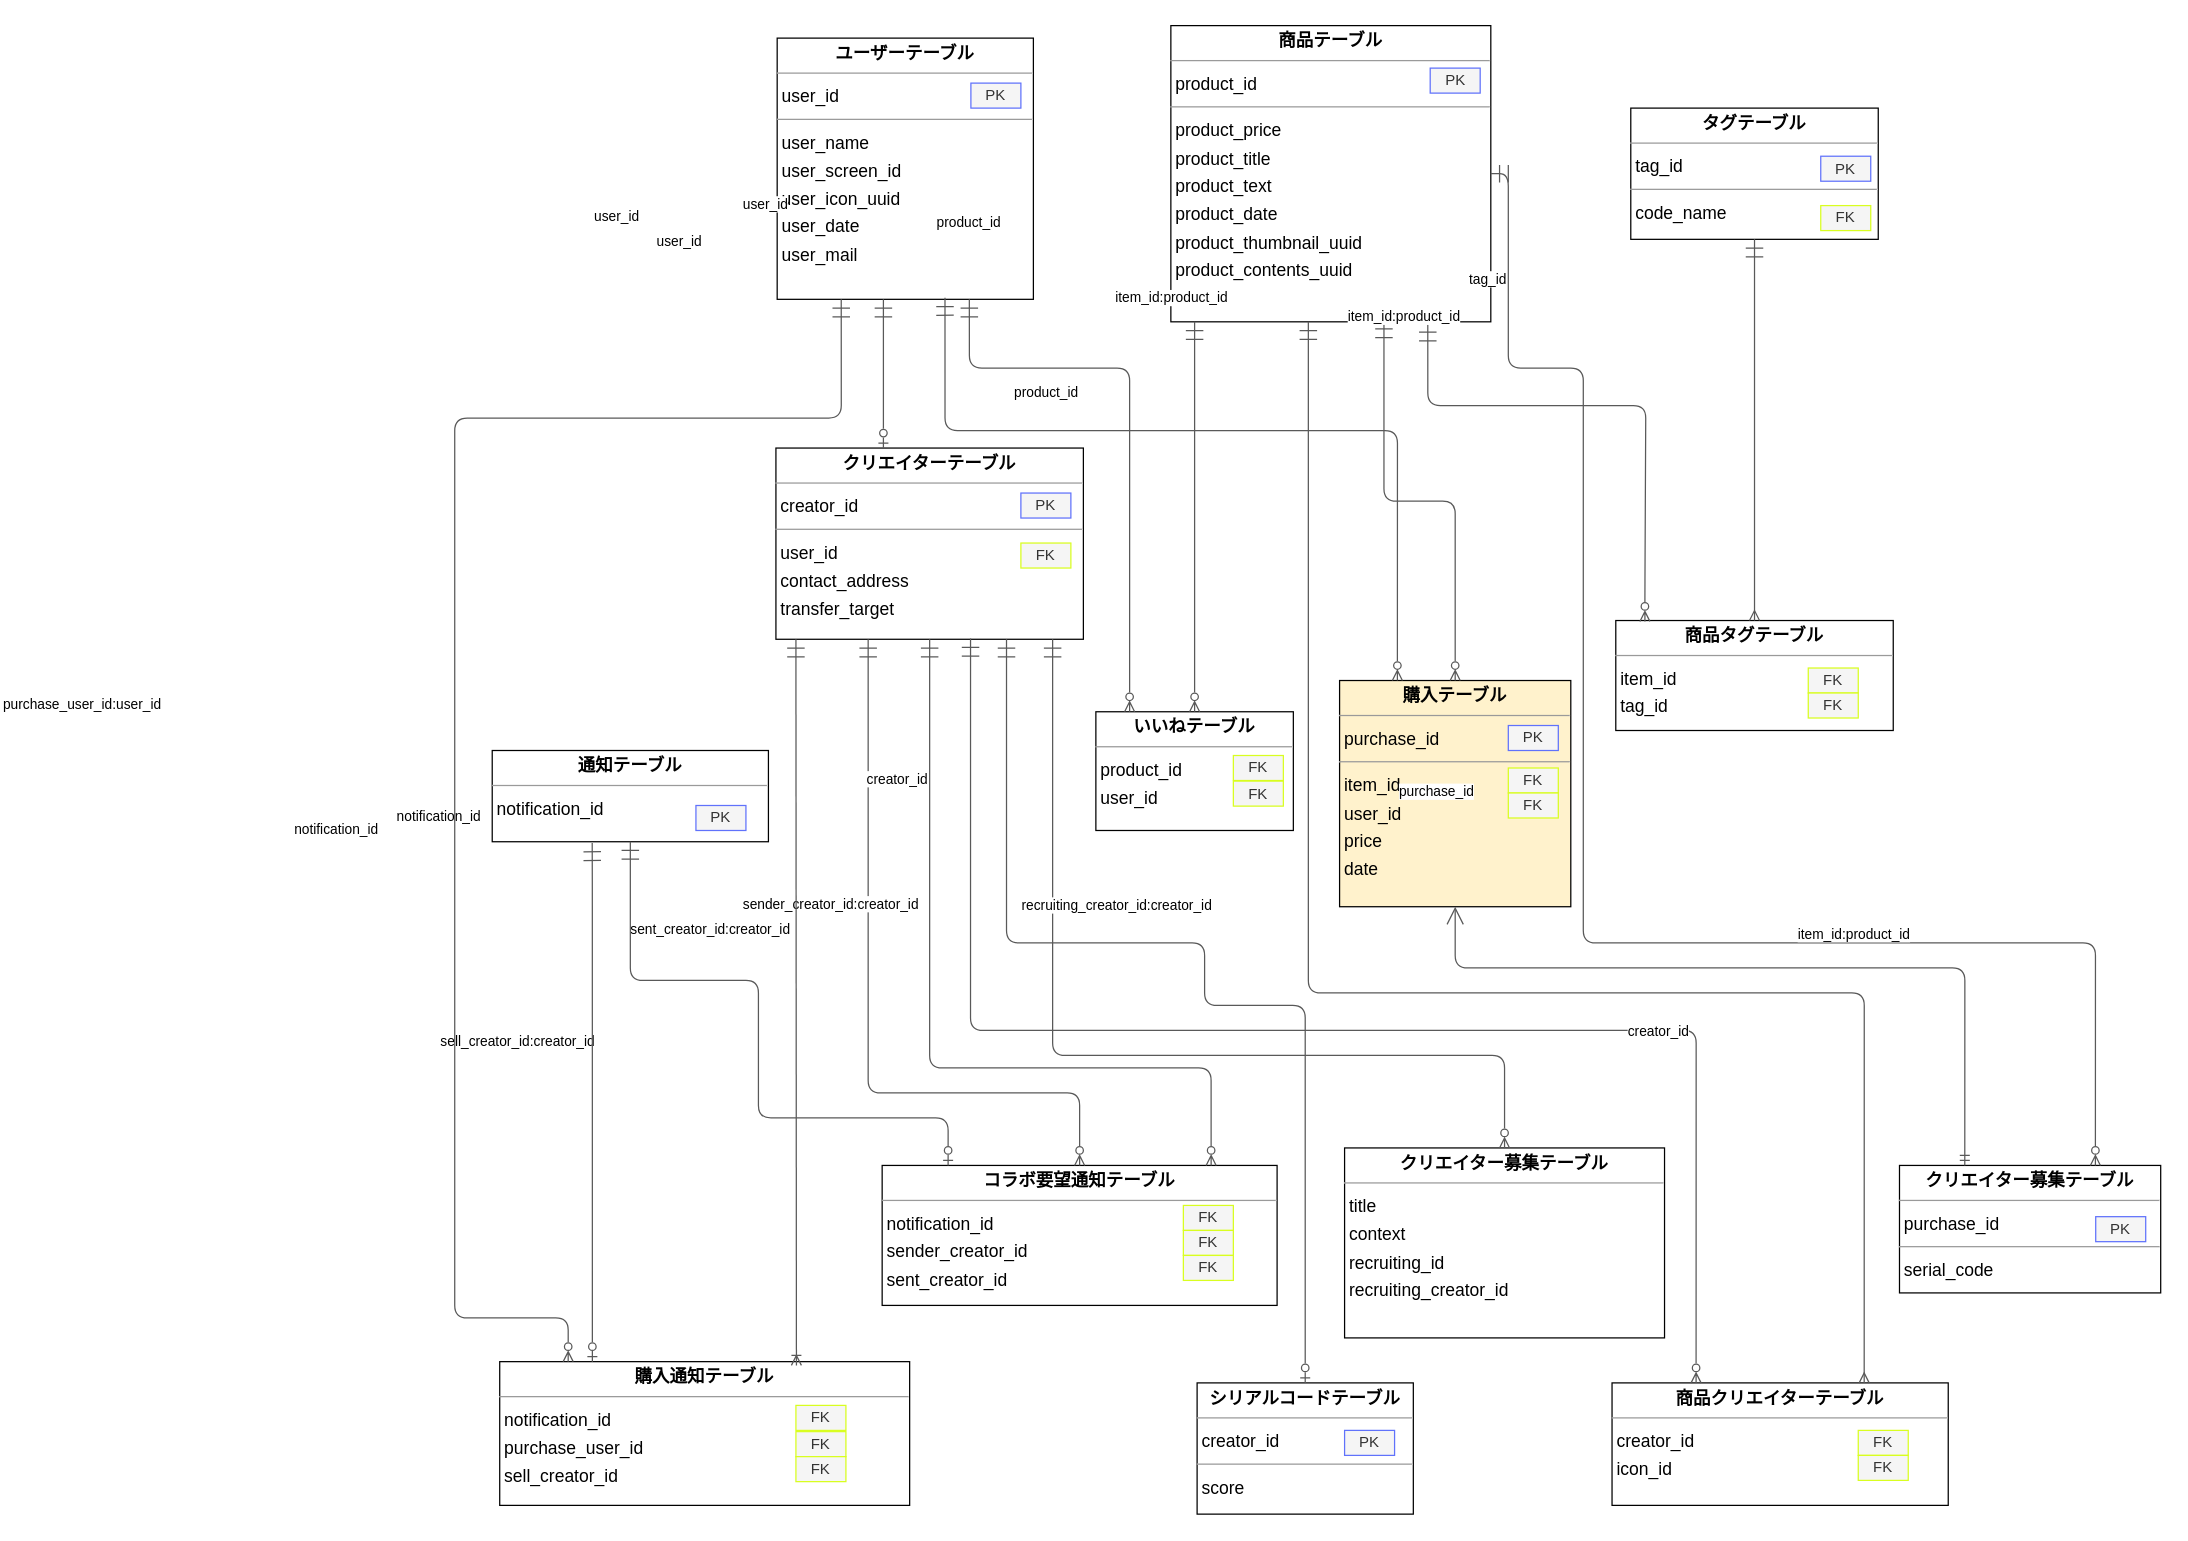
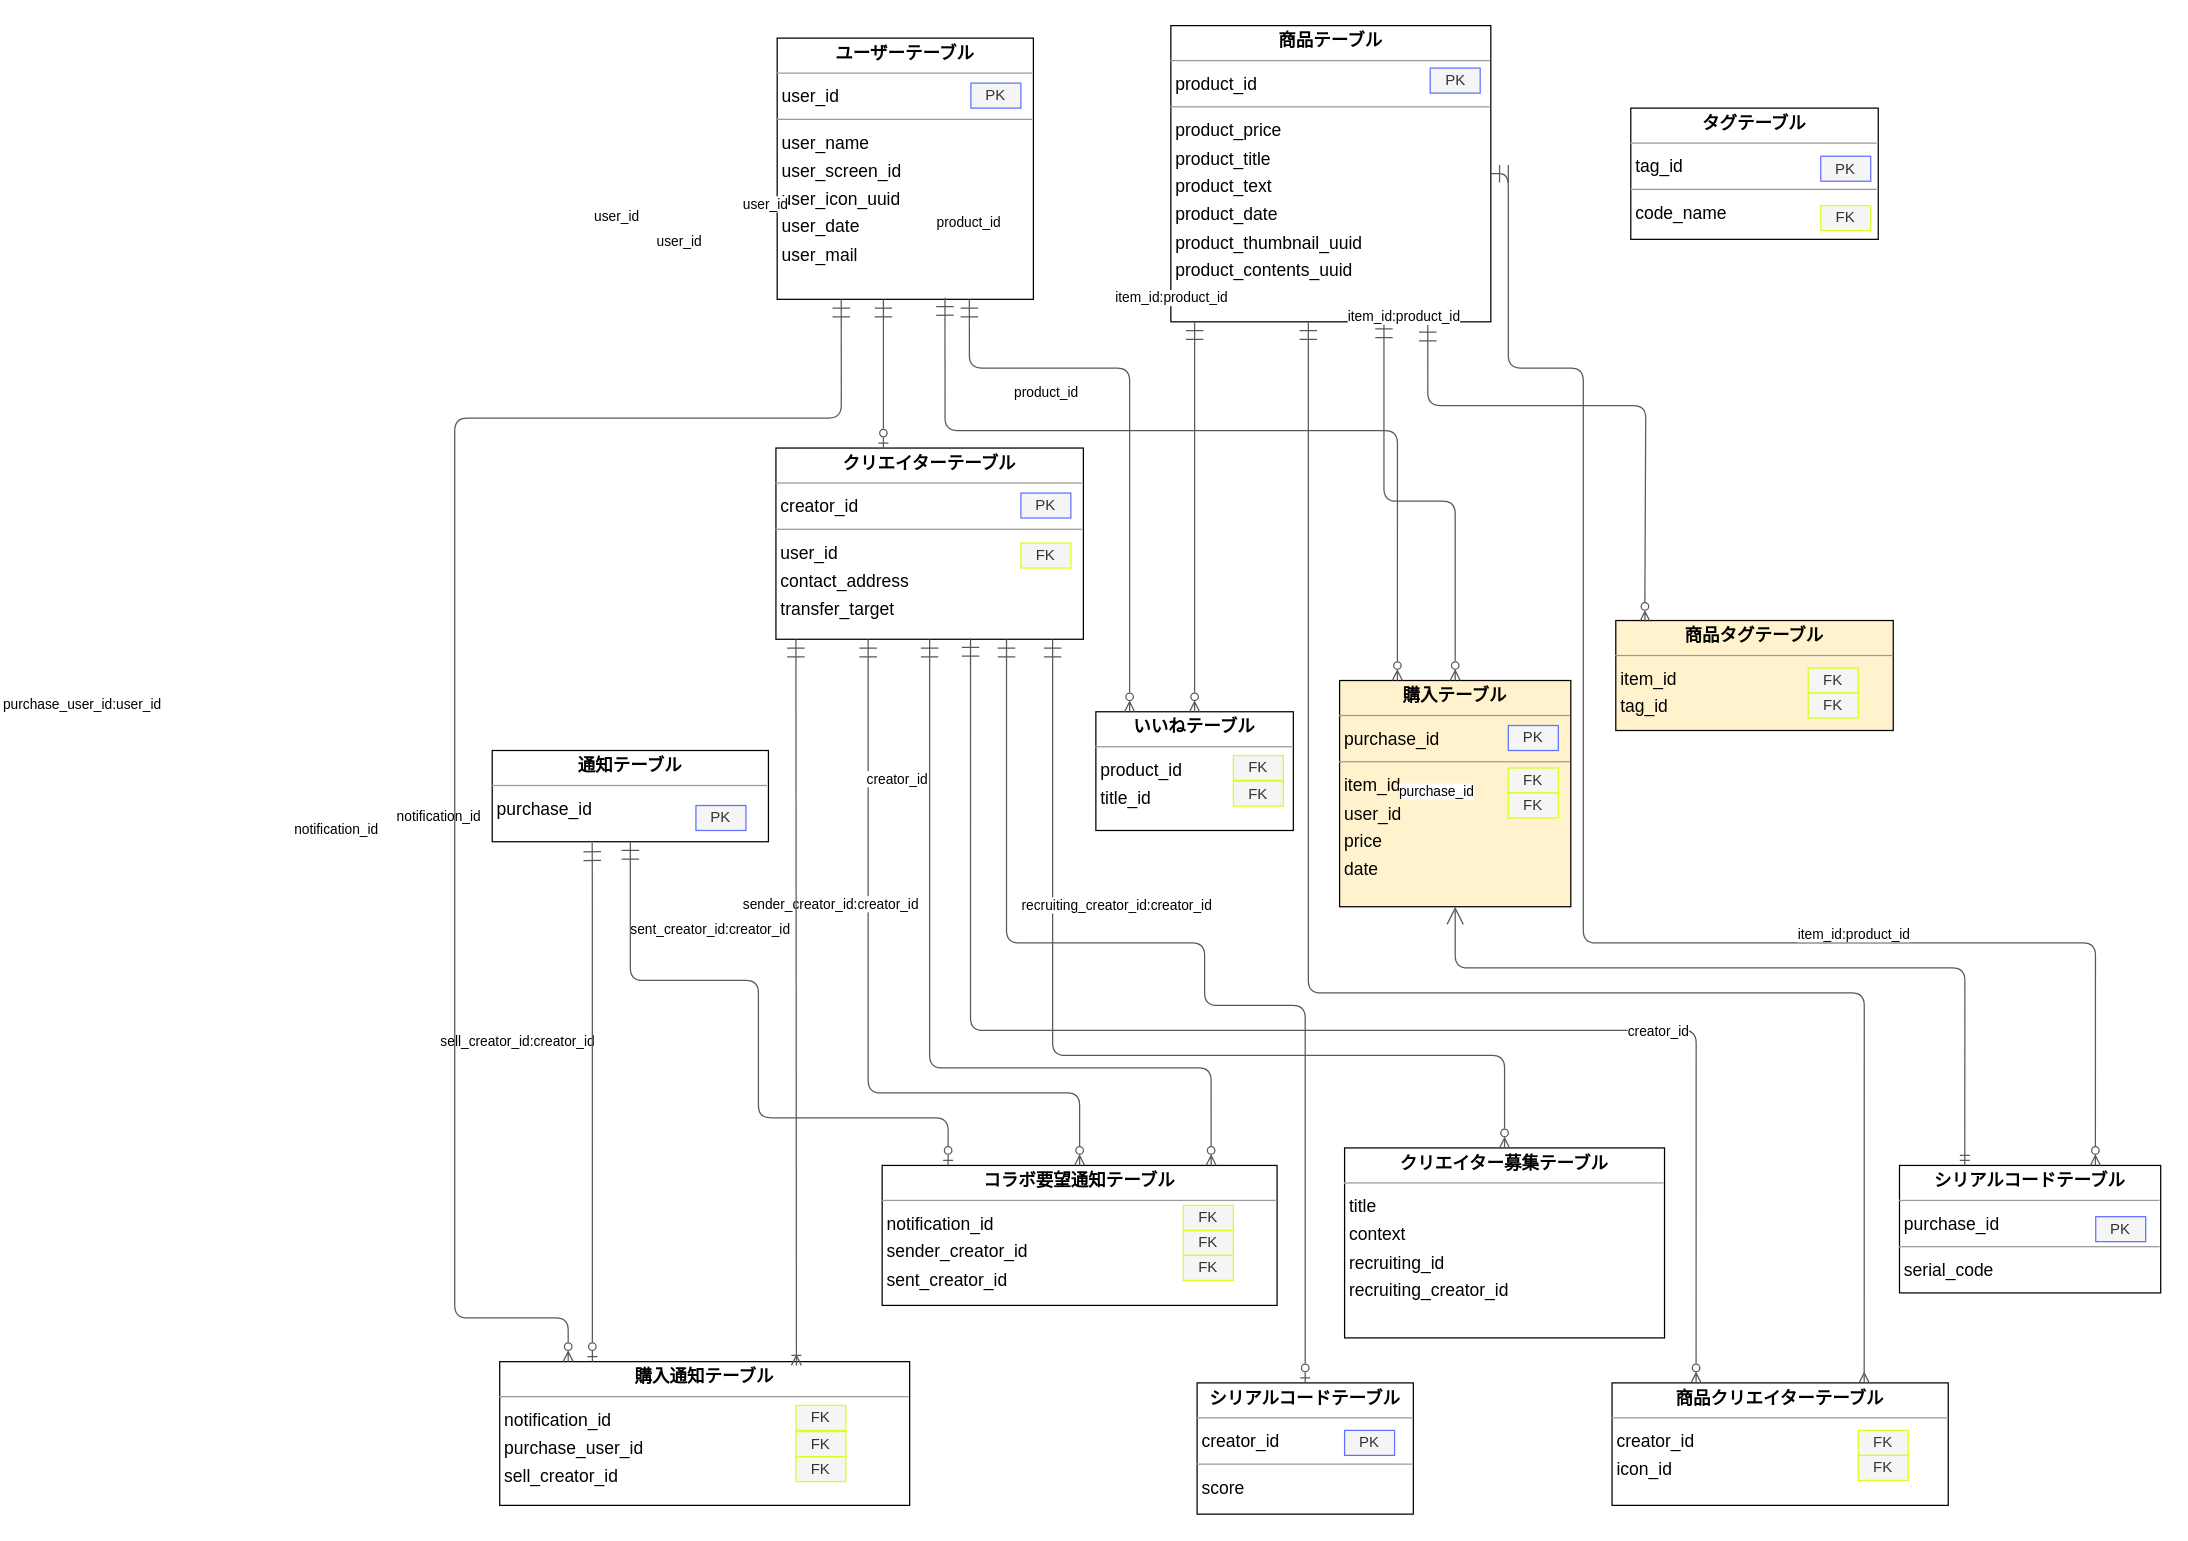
edge "タグテーブル tag_id code_name" -- "商品タグテーブル item_id tag_id": removed, label "tag_id"
node "商品タグテーブル item_id tag_id": fillcolor #ffffff -> #fff2cc
node "いいねテーブル product_id user_id": label "いいねテーブル product_id user_id" -> "いいねテーブル product_id title_id"
node "通知テーブル notification_id": label "通知テーブル notification_id" -> "通知テーブル purchase_id"
node "クリエイター募集テーブル purchase_id serial_code": label "クリエイター募集テーブル purchase_id serial_code" -> "シリアルコードテーブル purchase_id serial_code"
